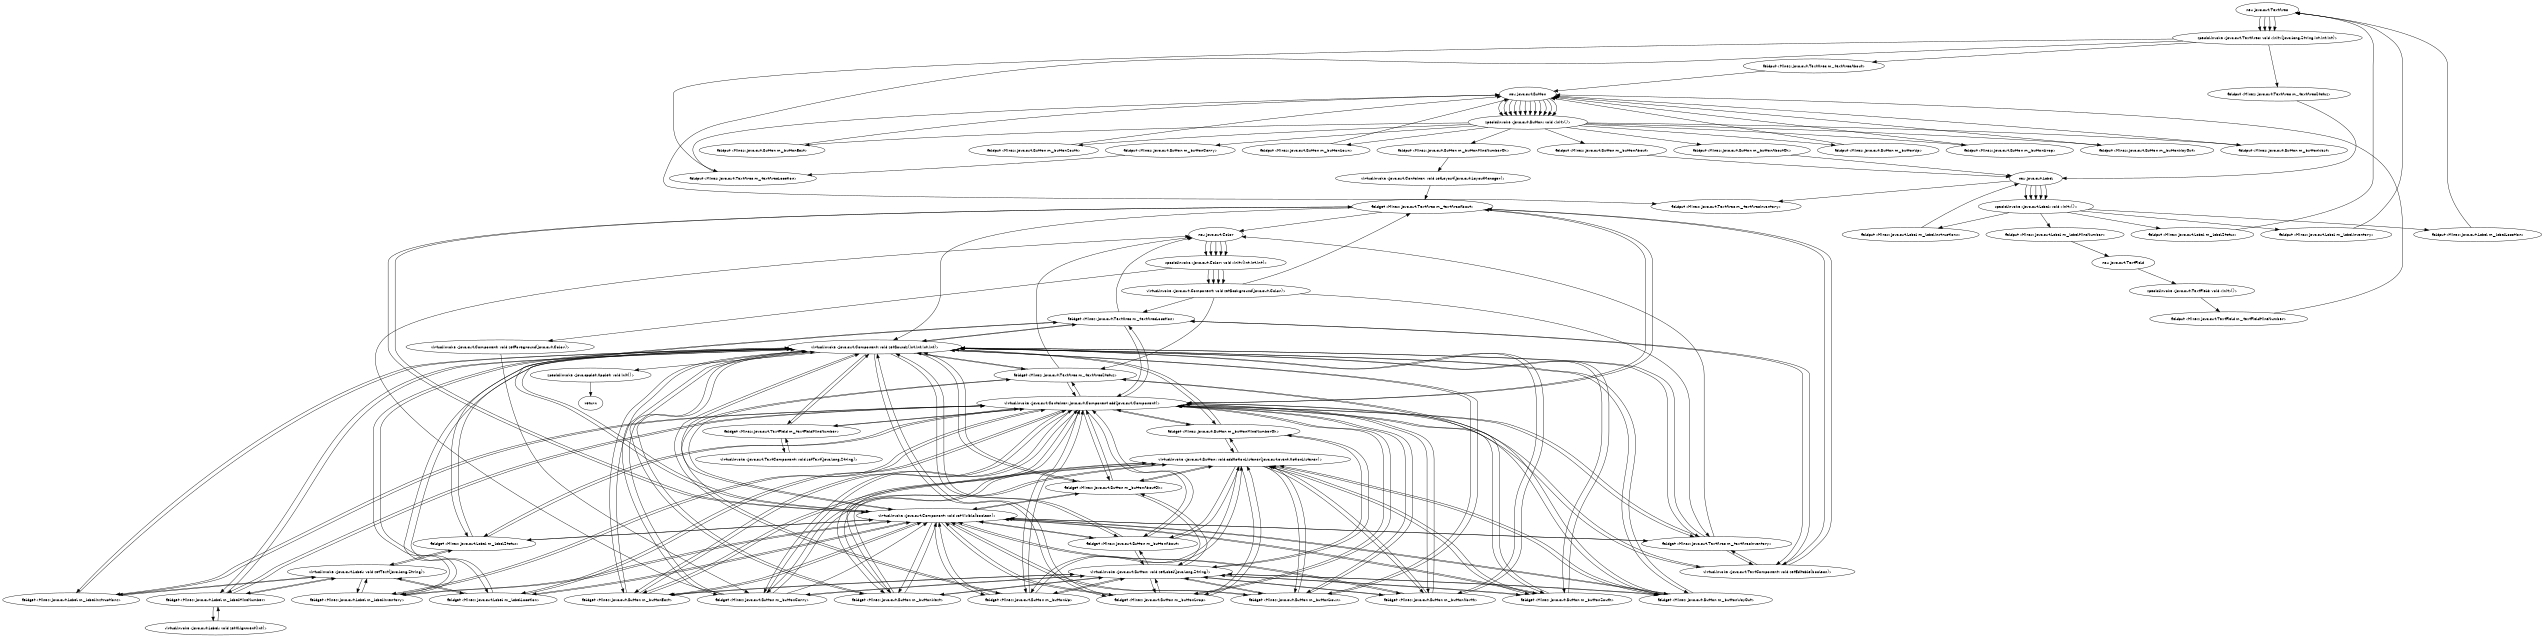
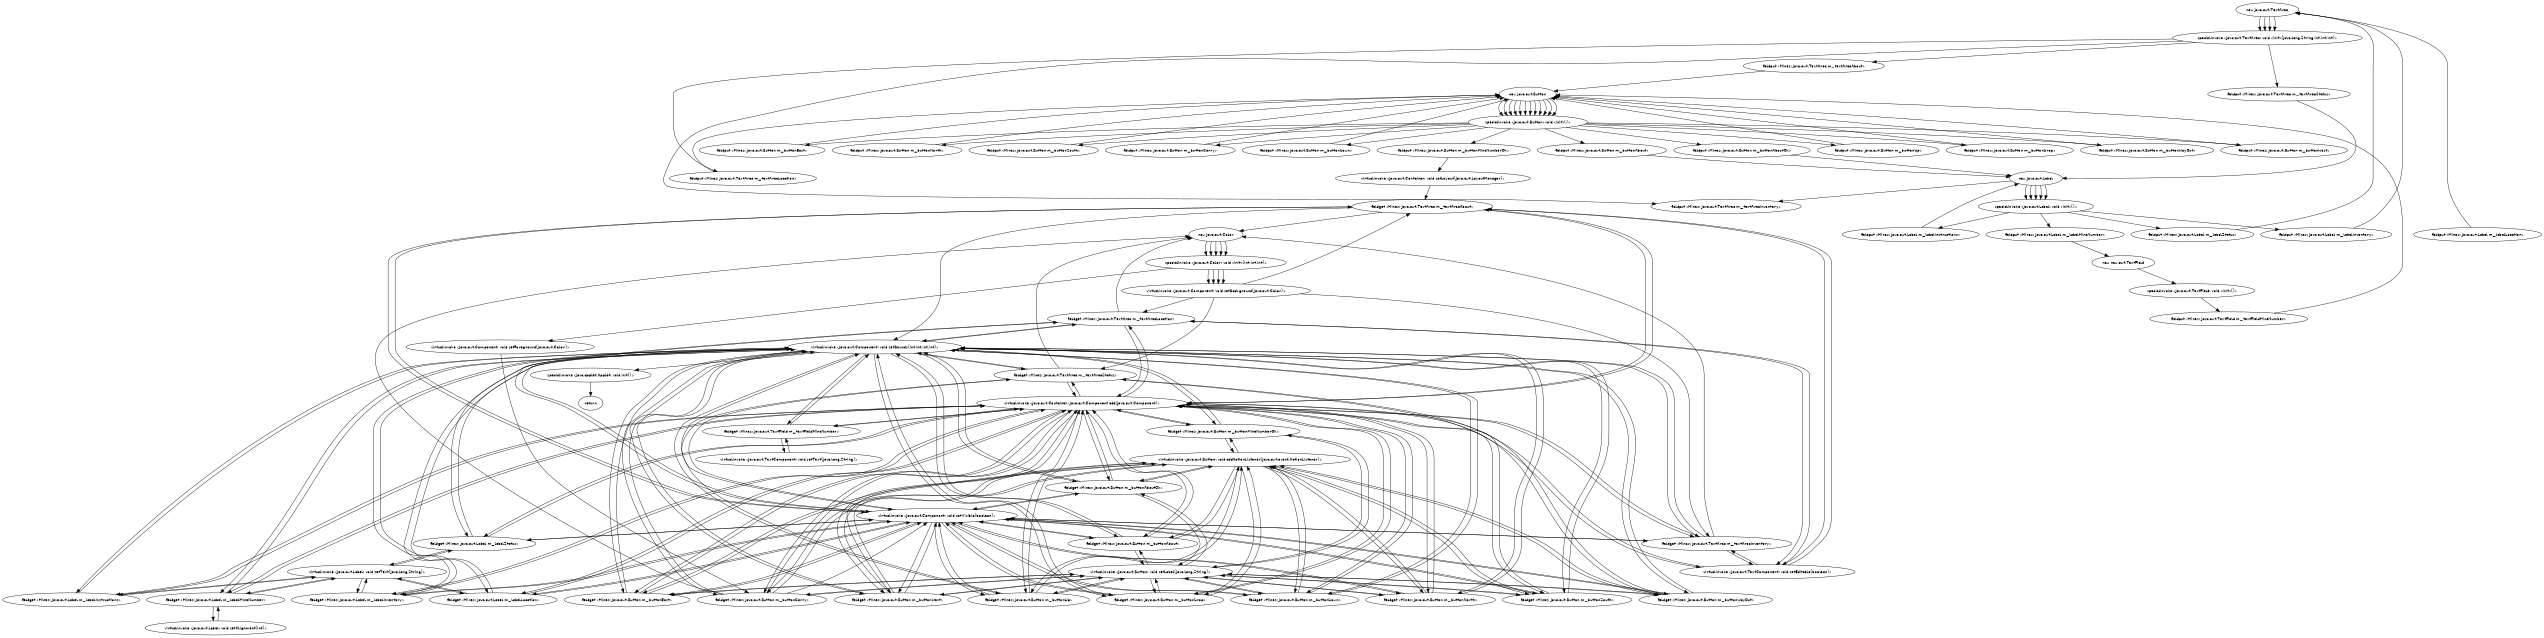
node "fieldput <Mines: java.awt.Button m_buttonNorth>": added
edge "fieldput <Mines: java.awt.Button m_buttonCarry>" -> "fieldput <Mines: java.awt.TextArea m_textAreaLocation>": now "fieldput <Mines: java.awt.Button m_buttonCarry>" -> "new java.awt.Button"
edge "specialinvoke <java.awt.Label: void <init>()>" -> "fieldput <Mines: java.awt.Label m_labelLocation>": removed
node "new java.awt.TextField": label "new java.awt.TextField" -> "new new.awt.TextField"
